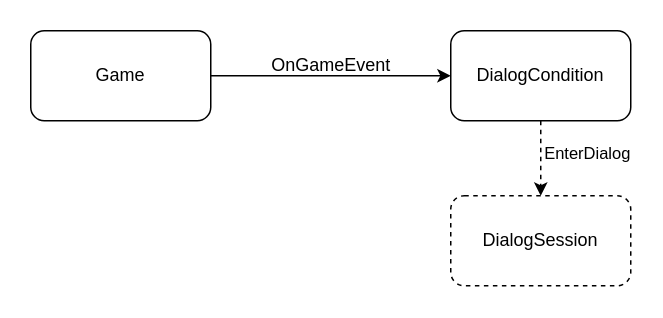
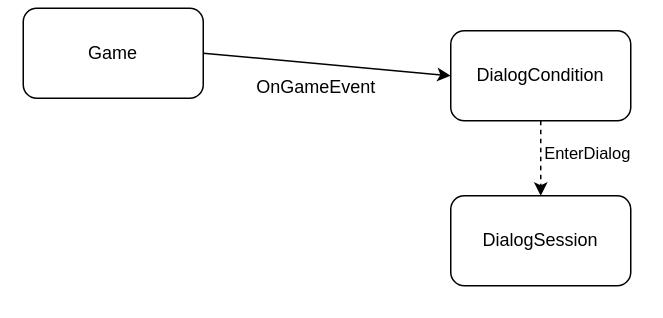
node "OnGameEvent": moved (331, 65) -> (316, 88)
node "Game": moved (121, 76) -> (113, 53)
node "DialogSession": style dashed -> solid
